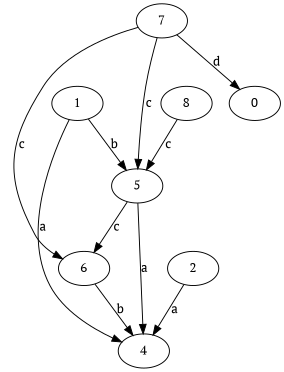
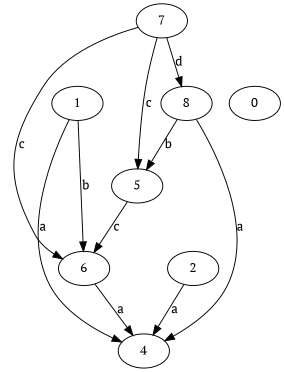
edge "7" -> "0": now "7" -> "8"
edge "1" -> "5": now "1" -> "6"
edge "8" -> "5": label "c" -> "b"
edge "5" -> "4": now "8" -> "4"
edge "6" -> "4": label "b" -> "a"
